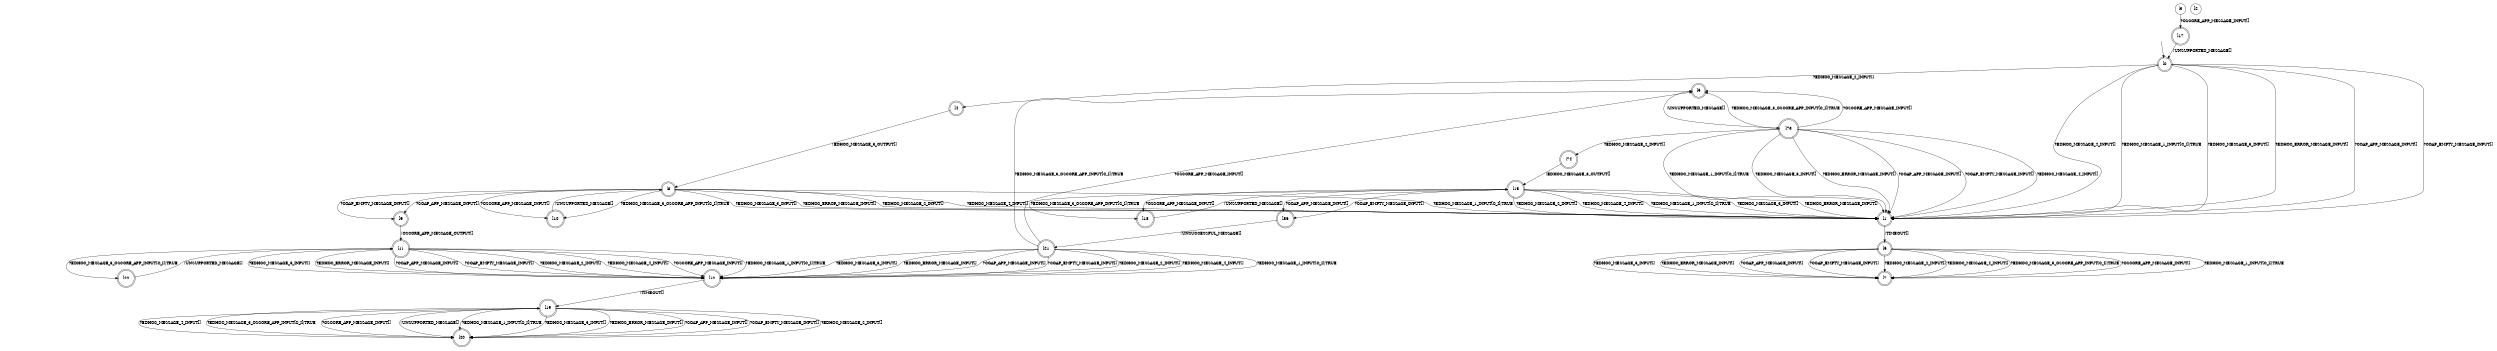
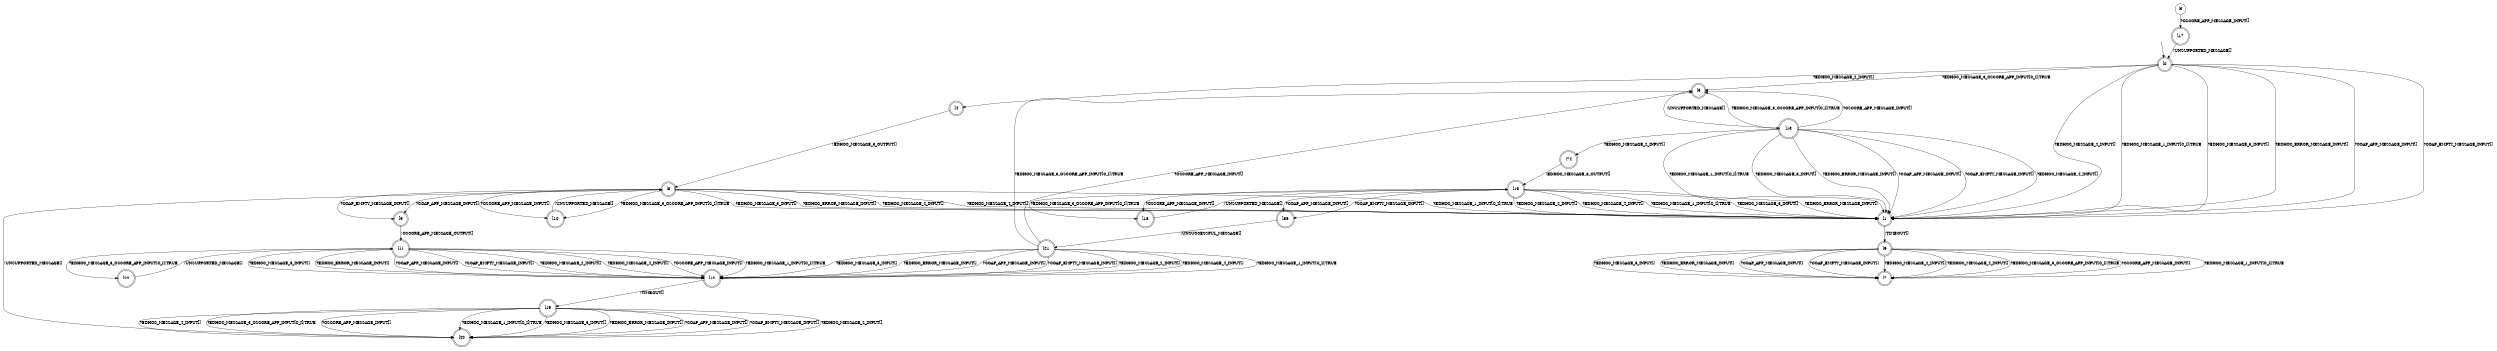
node "l2": removed
edge "l0" -> "l5": added, label "?EDHOC_MESSAGE_3_OSCORE_APP_INPUT[C_I]|TRUE"
node "l73": label "l73" -> "l13"
edge "l20" -> "l19": now "l20" -> "l8"
